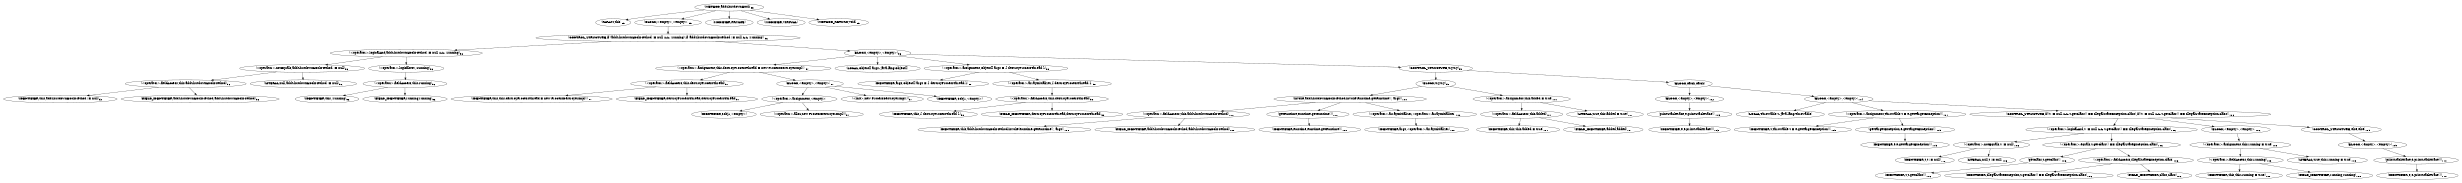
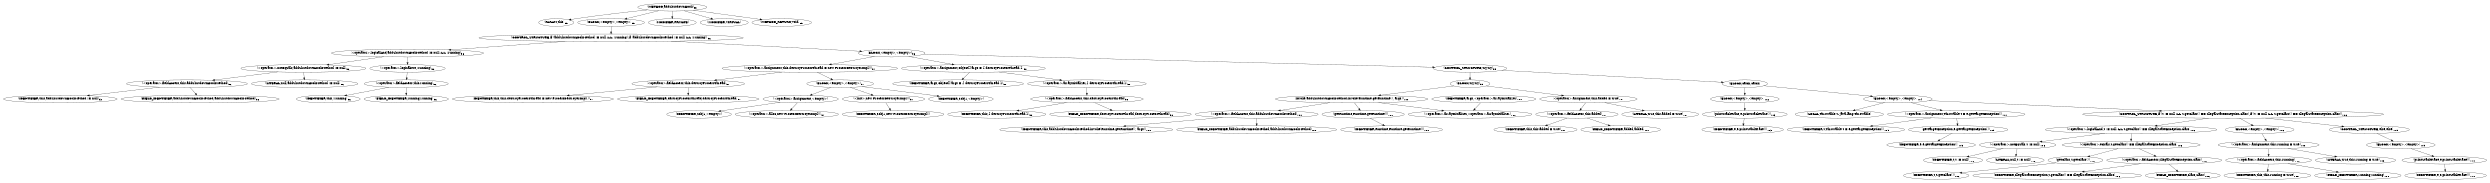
node "(LOCAL,Object[] args: java.lang.Object[])": removed
node "(IDENTIFIER,$obj1,new ProcessDestroyerImpl())": added
edge "(<operator>.arrayInitializer,<operator>.arrayInitializer)" -> "(IDENTIFIER,args,<operator>.arrayInitializer)": reversed
